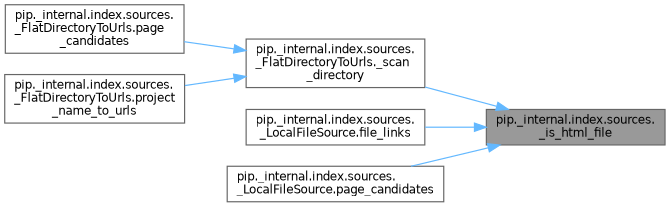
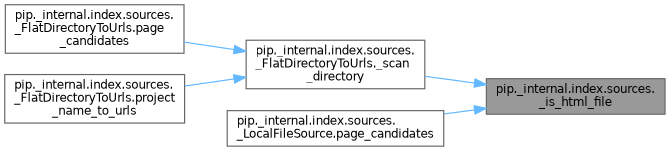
node "pip._internal.index.sources. _LocalFileSource.file_links": removed
